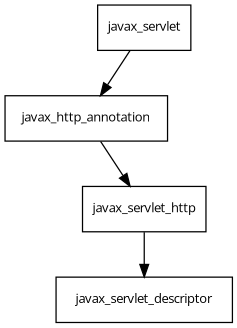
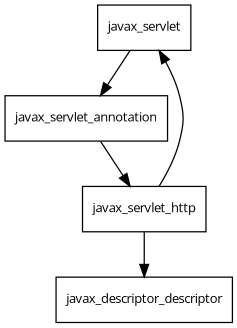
node "javax_http_annotation": label "javax_http_annotation" -> "javax_servlet_annotation"
edge "javax_servlet_http" -> "javax_servlet": added
node "javax_servlet_descriptor": label "javax_servlet_descriptor" -> "javax_descriptor_descriptor"
